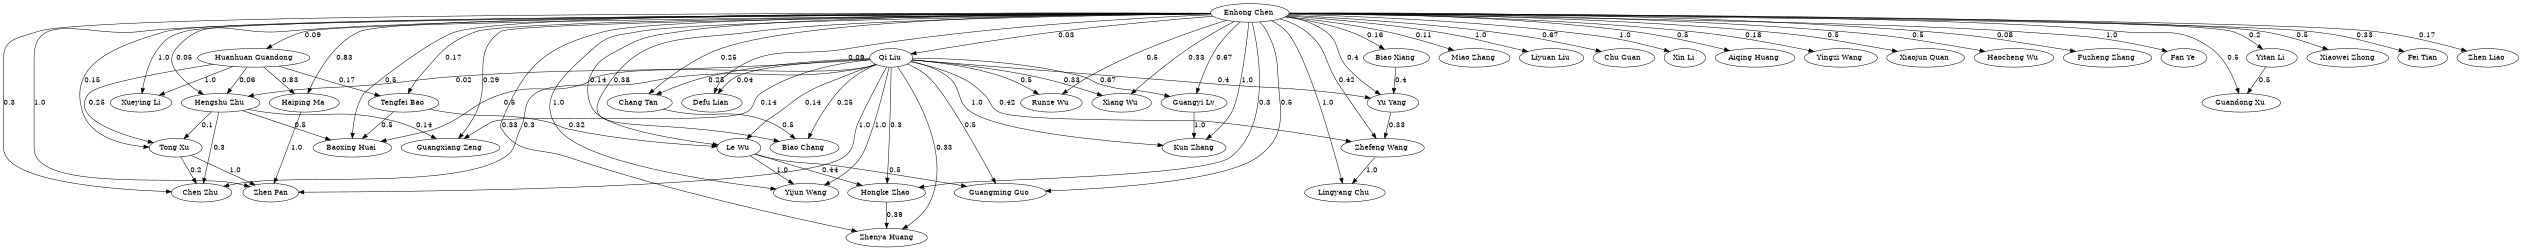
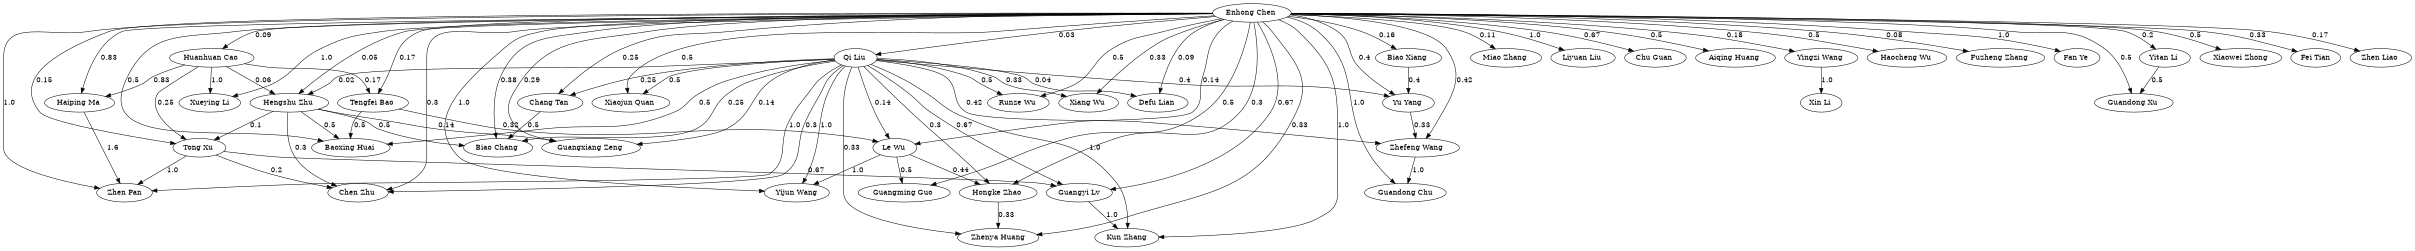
edge "Enhong Chen" -> "Xin Li": now "Yingzi Wang" -> "Xin Li"
node "Huanhuan Guandong": label "Huanhuan Guandong" -> "Huanhuan Cao"
edge "Qi Liu" -> "Guangming Guo": now "Qi Liu" -> "Xiaojun Quan"
edge "Hengshu Zhu" -> "Biao Chang": added, label "0.5"
edge "Haiping Ma" -> "Zhen Pan": label "1.0" -> "1.6"
edge "Tong Xu" -> "Guangyi Lv": added, label "0.67"
node "Lingyang Chu": label "Lingyang Chu" -> "Guandong Chu"
edge "Hongke Zhao" -> "Zhenya Huang": label "0.39" -> "0.33"
